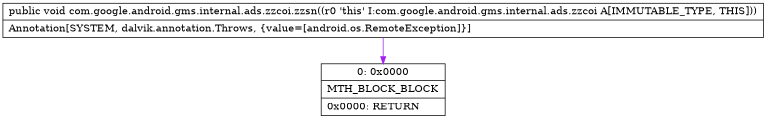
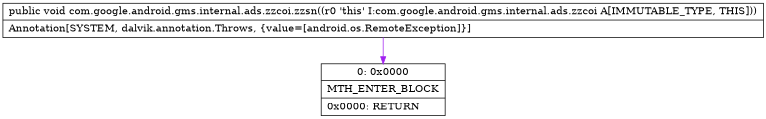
node "0: 0x0000": text "MTH_BLOCK_BLOCK" -> "MTH_ENTER_BLOCK"
